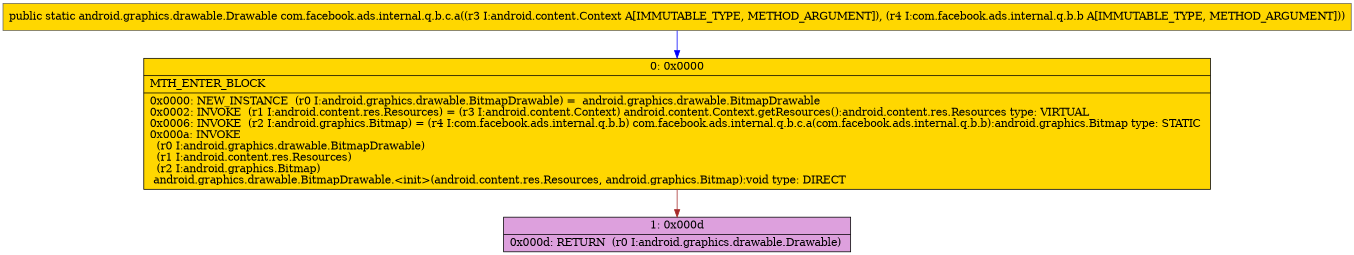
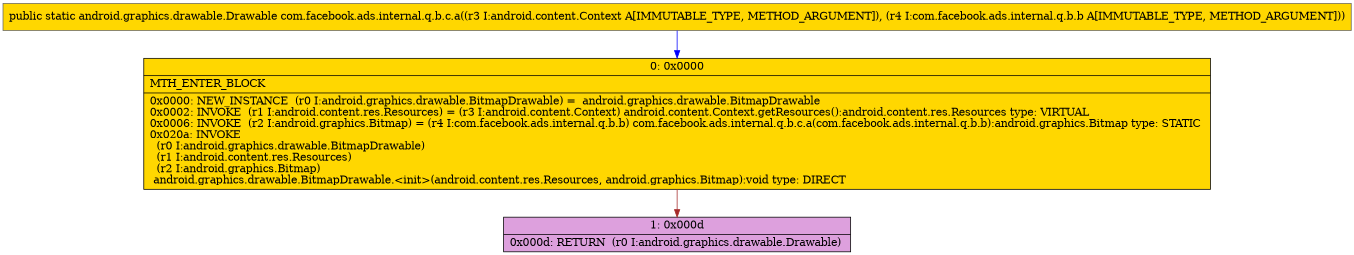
node "0: 0x0000": text "0x000a: INVOKE" -> "0x020a: INVOKE"
